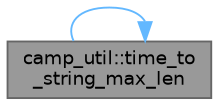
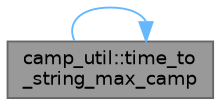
node "camp_util::time_to _string_max_len": label "camp_util::time_to _string_max_len" -> "camp_util::time_to _string_max_camp"
